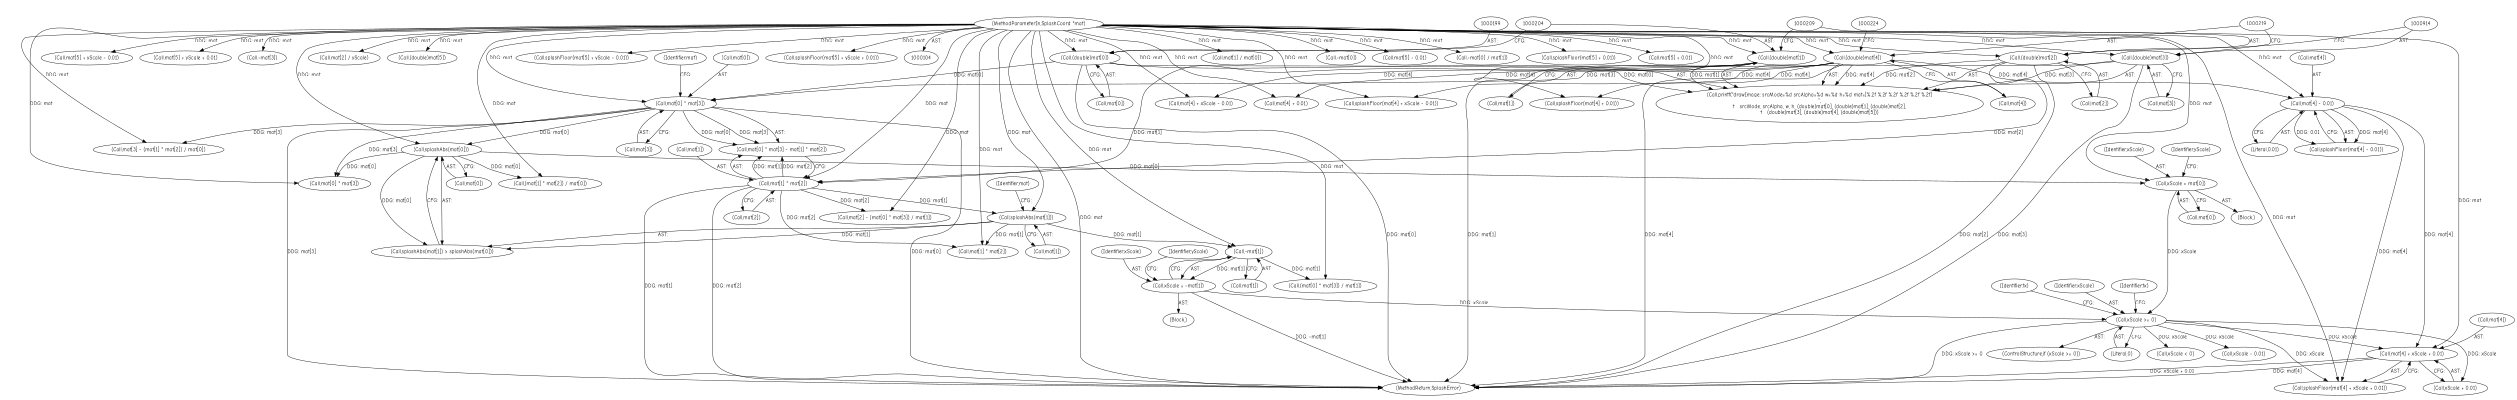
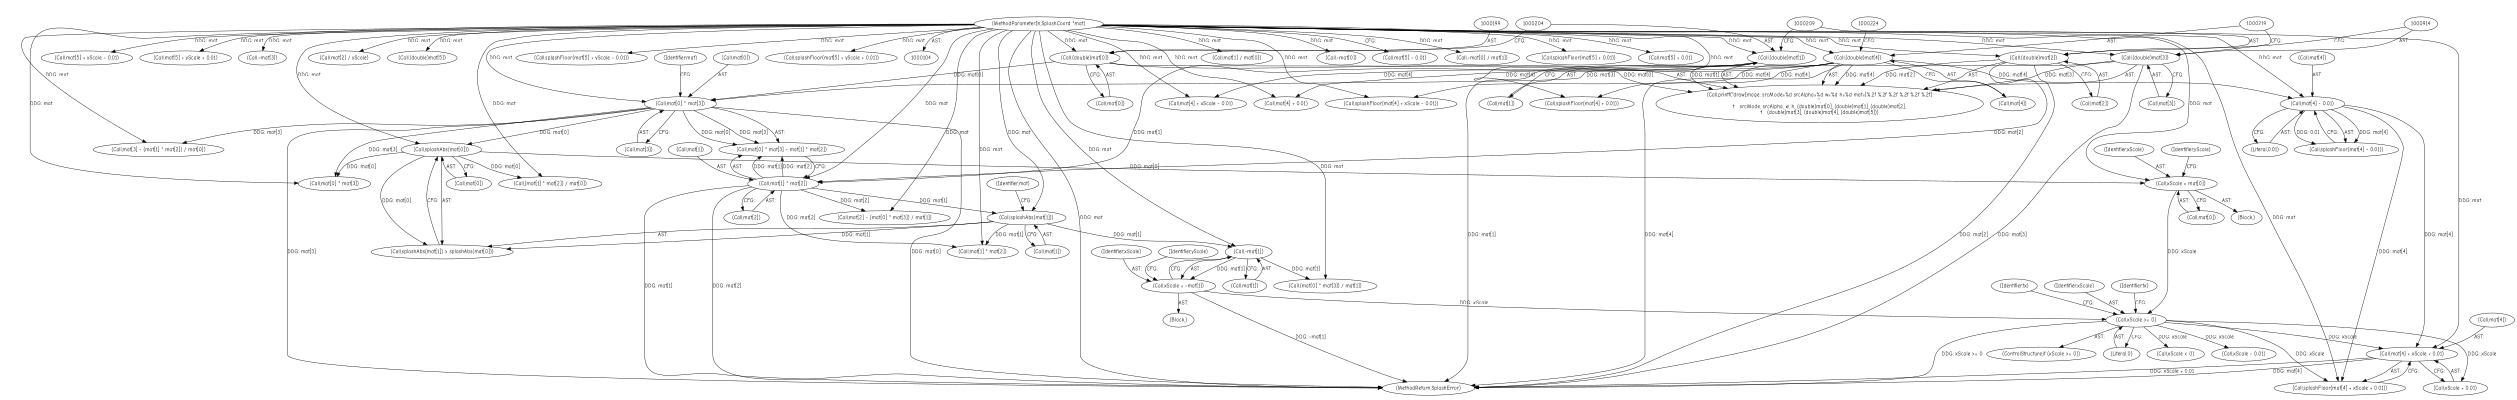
edge "(MethodParameterIn,SplashCoord *mat)" -> "(Call,mat[5] - 0.01)": label "DDG: mat" -> "CFG: "
edge "(Call,(double)mat[0])" -> "(MethodReturn,SplashError)": removed, label "DDG: mat[0]"
